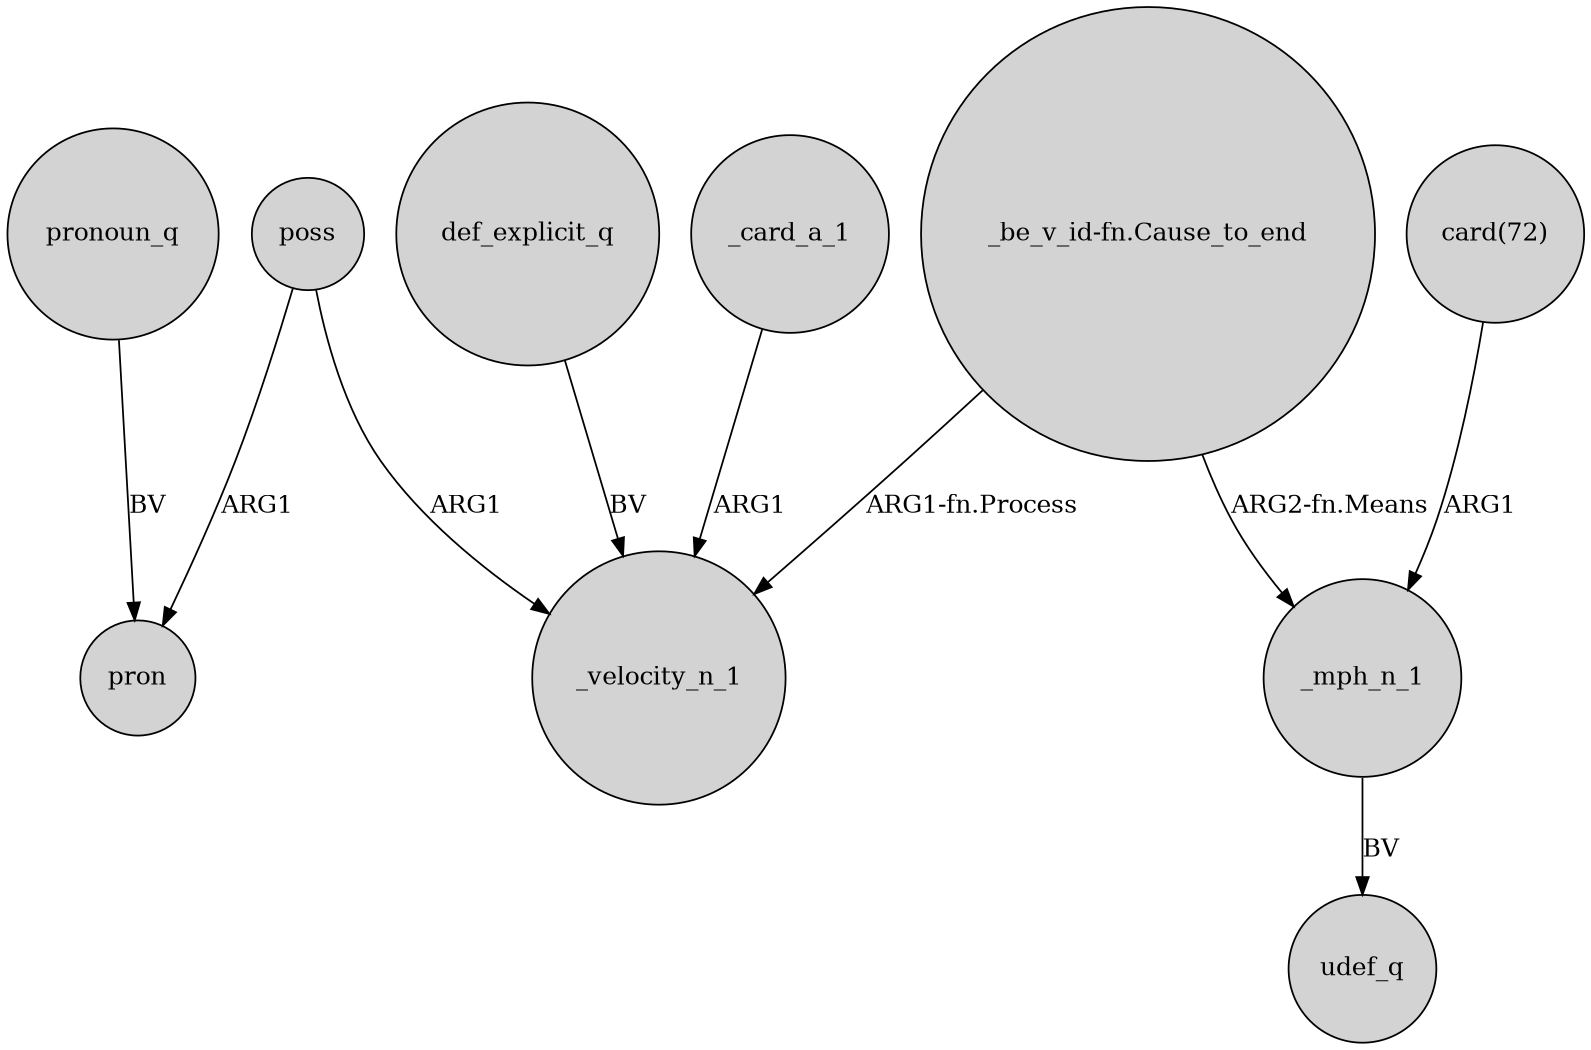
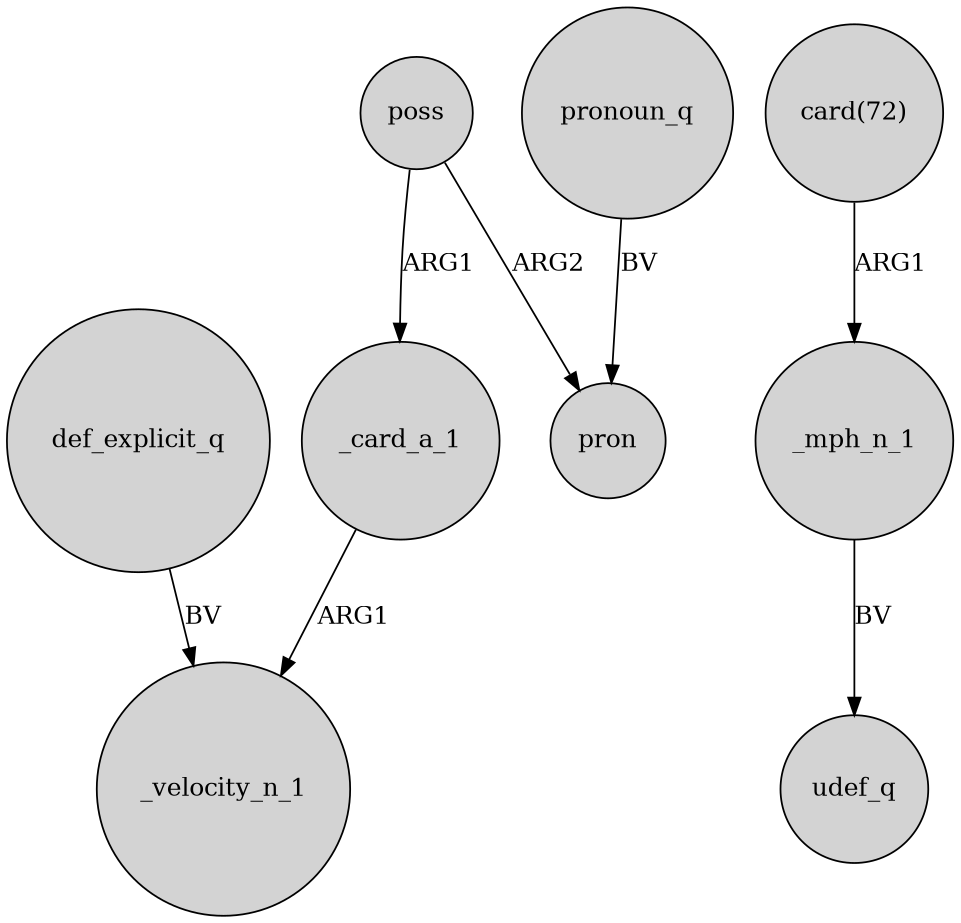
node "_be_v_id-fn.Cause_to_end": removed
edge "poss" -> "_velocity_n_1": now "poss" -> "_card_a_1"
edge "poss" -> "pron": label "ARG1" -> "ARG2"
